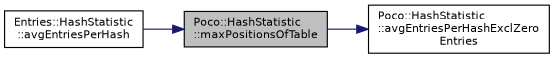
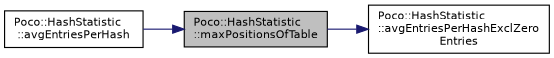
node "Entries::HashStatistic ::avgEntriesPerHash": label "Entries::HashStatistic ::avgEntriesPerHash" -> "Poco::HashStatistic ::avgEntriesPerHash"
